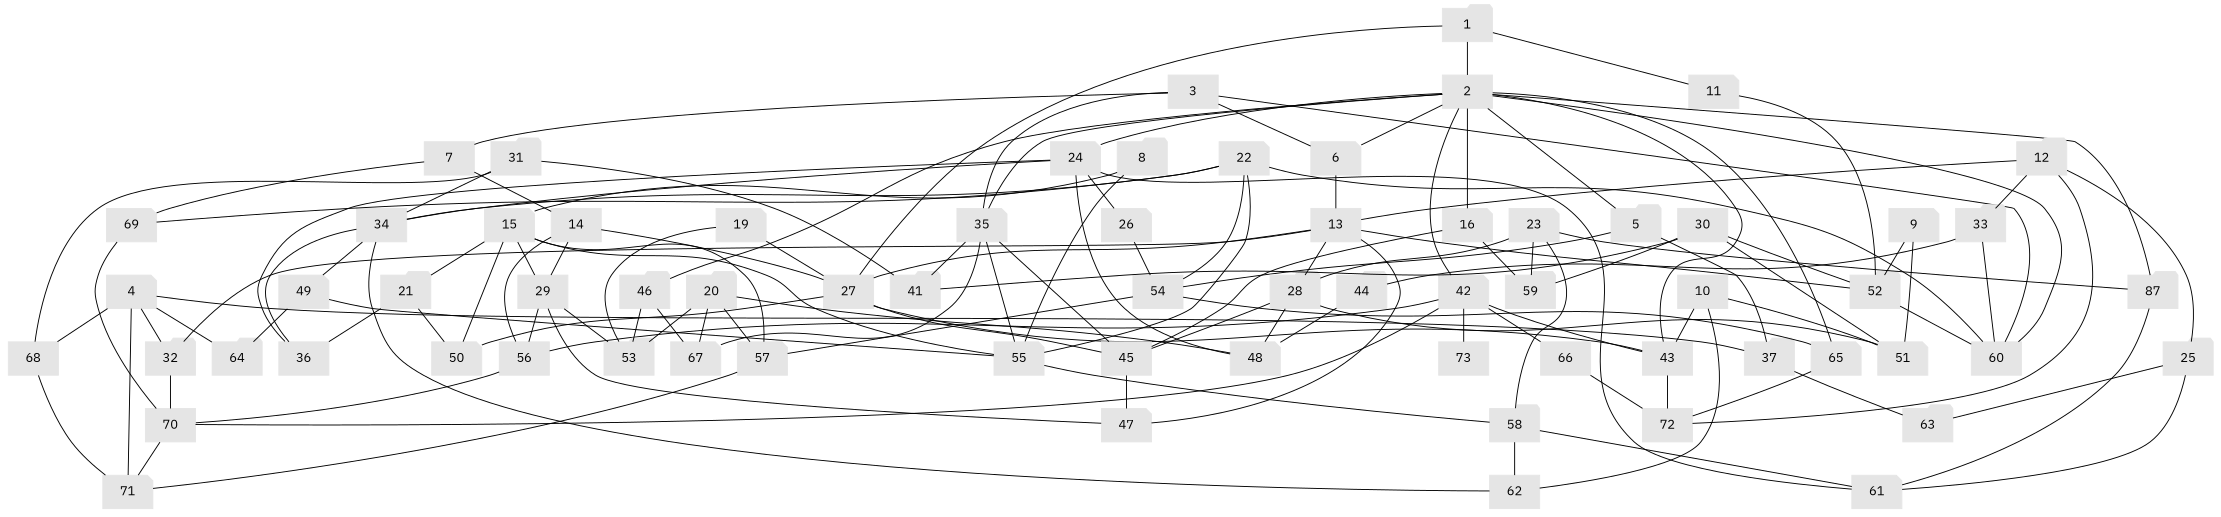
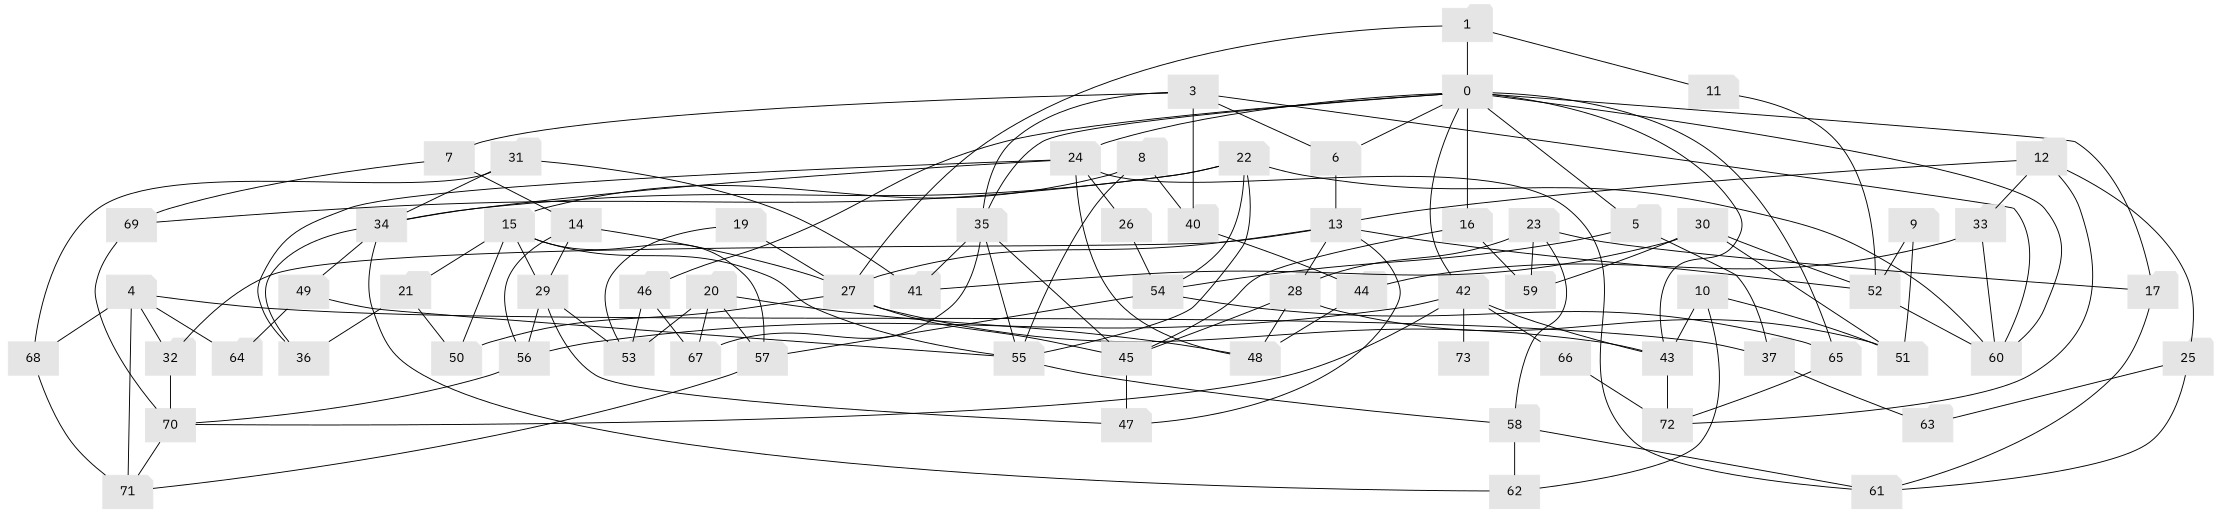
node "2": label "2" -> "0"
node "40": added
node "87": label "87" -> "17"
